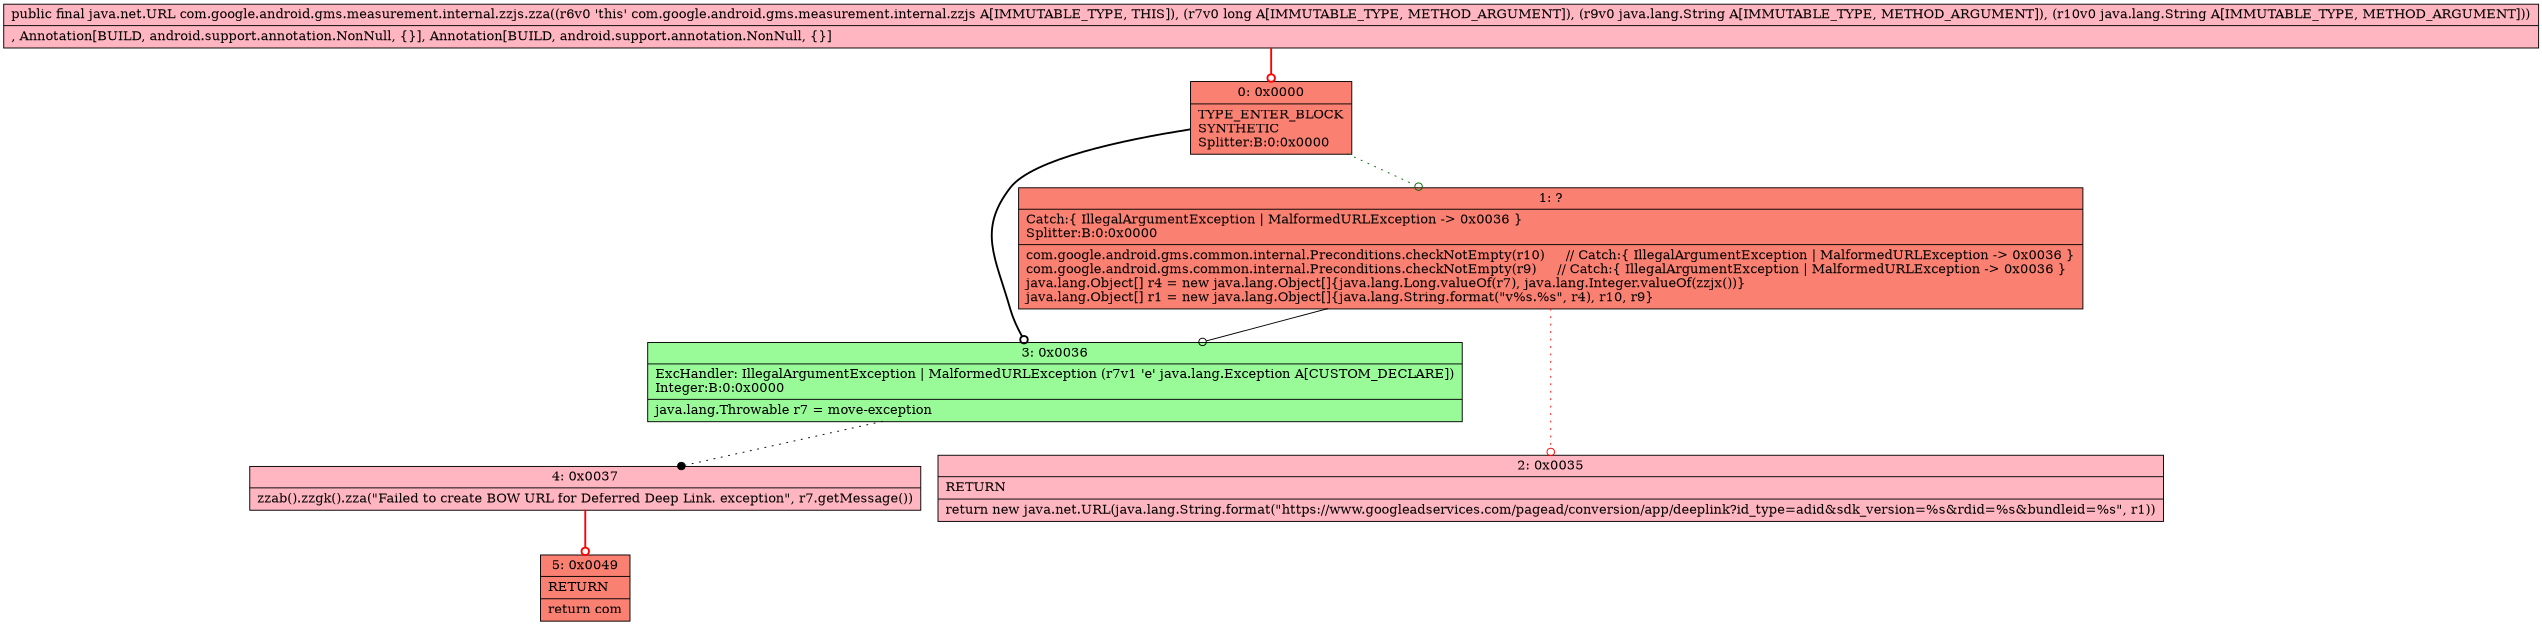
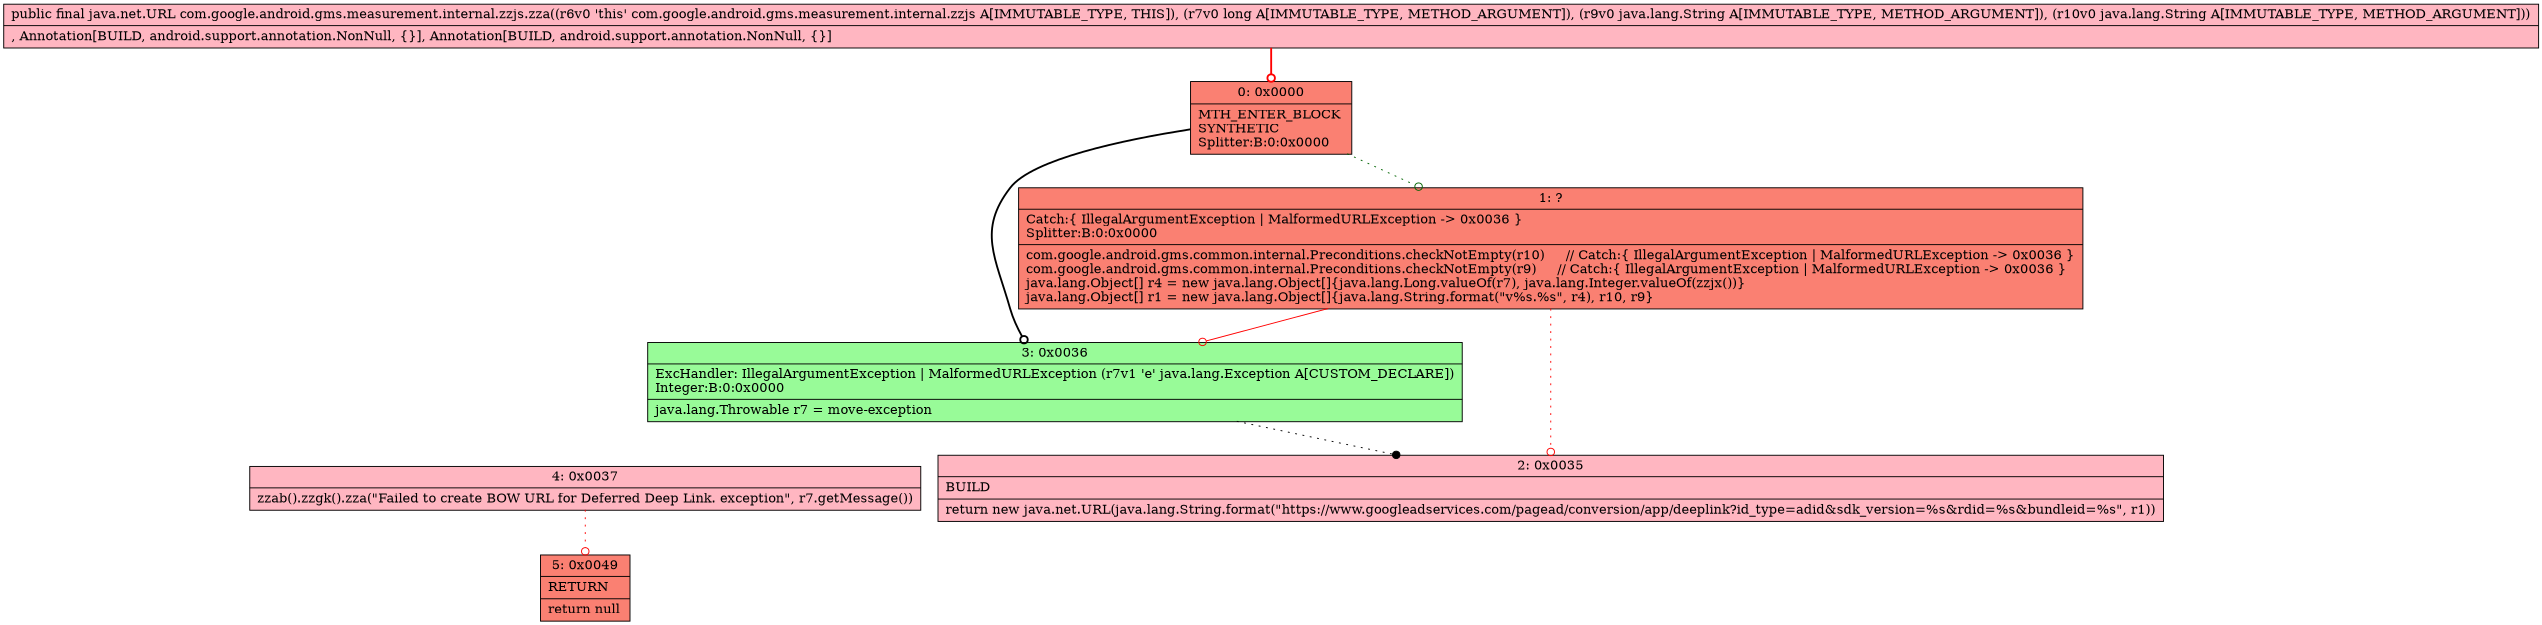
node "0: 0x0000": text "TYPE_ENTER_BLOCK" -> "MTH_ENTER_BLOCK"
edge "1: ?" -> "3: 0x0036": color black -> red
edge "3: 0x0036" -> "4: 0x0037": now "3: 0x0036" -> "2: 0x0035"
node "2: 0x0035": text "RETURN" -> "BUILD"
edge "4: 0x0037" -> "5: 0x0049": style bold -> dotted
node "5: 0x0049": text "return com" -> "return null"
